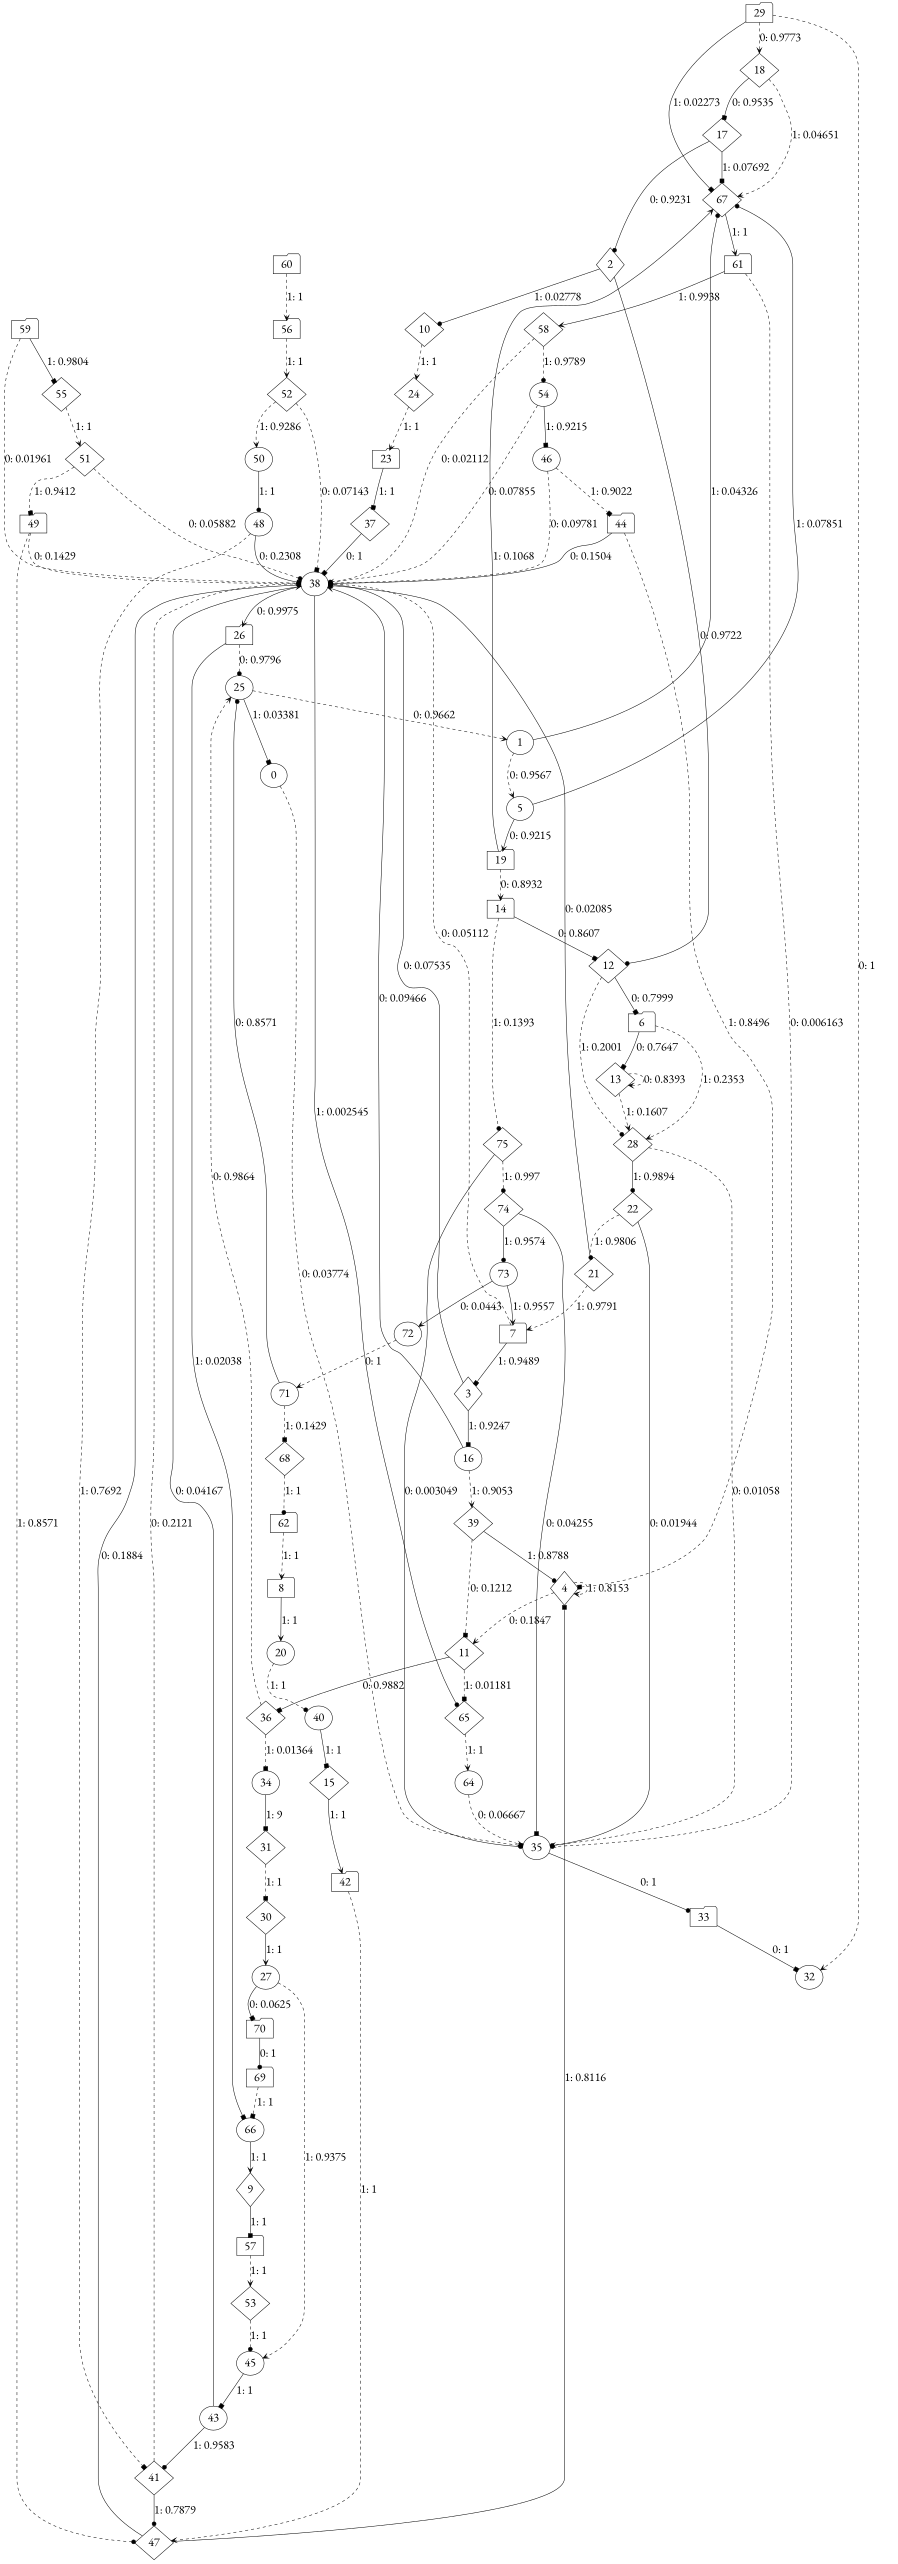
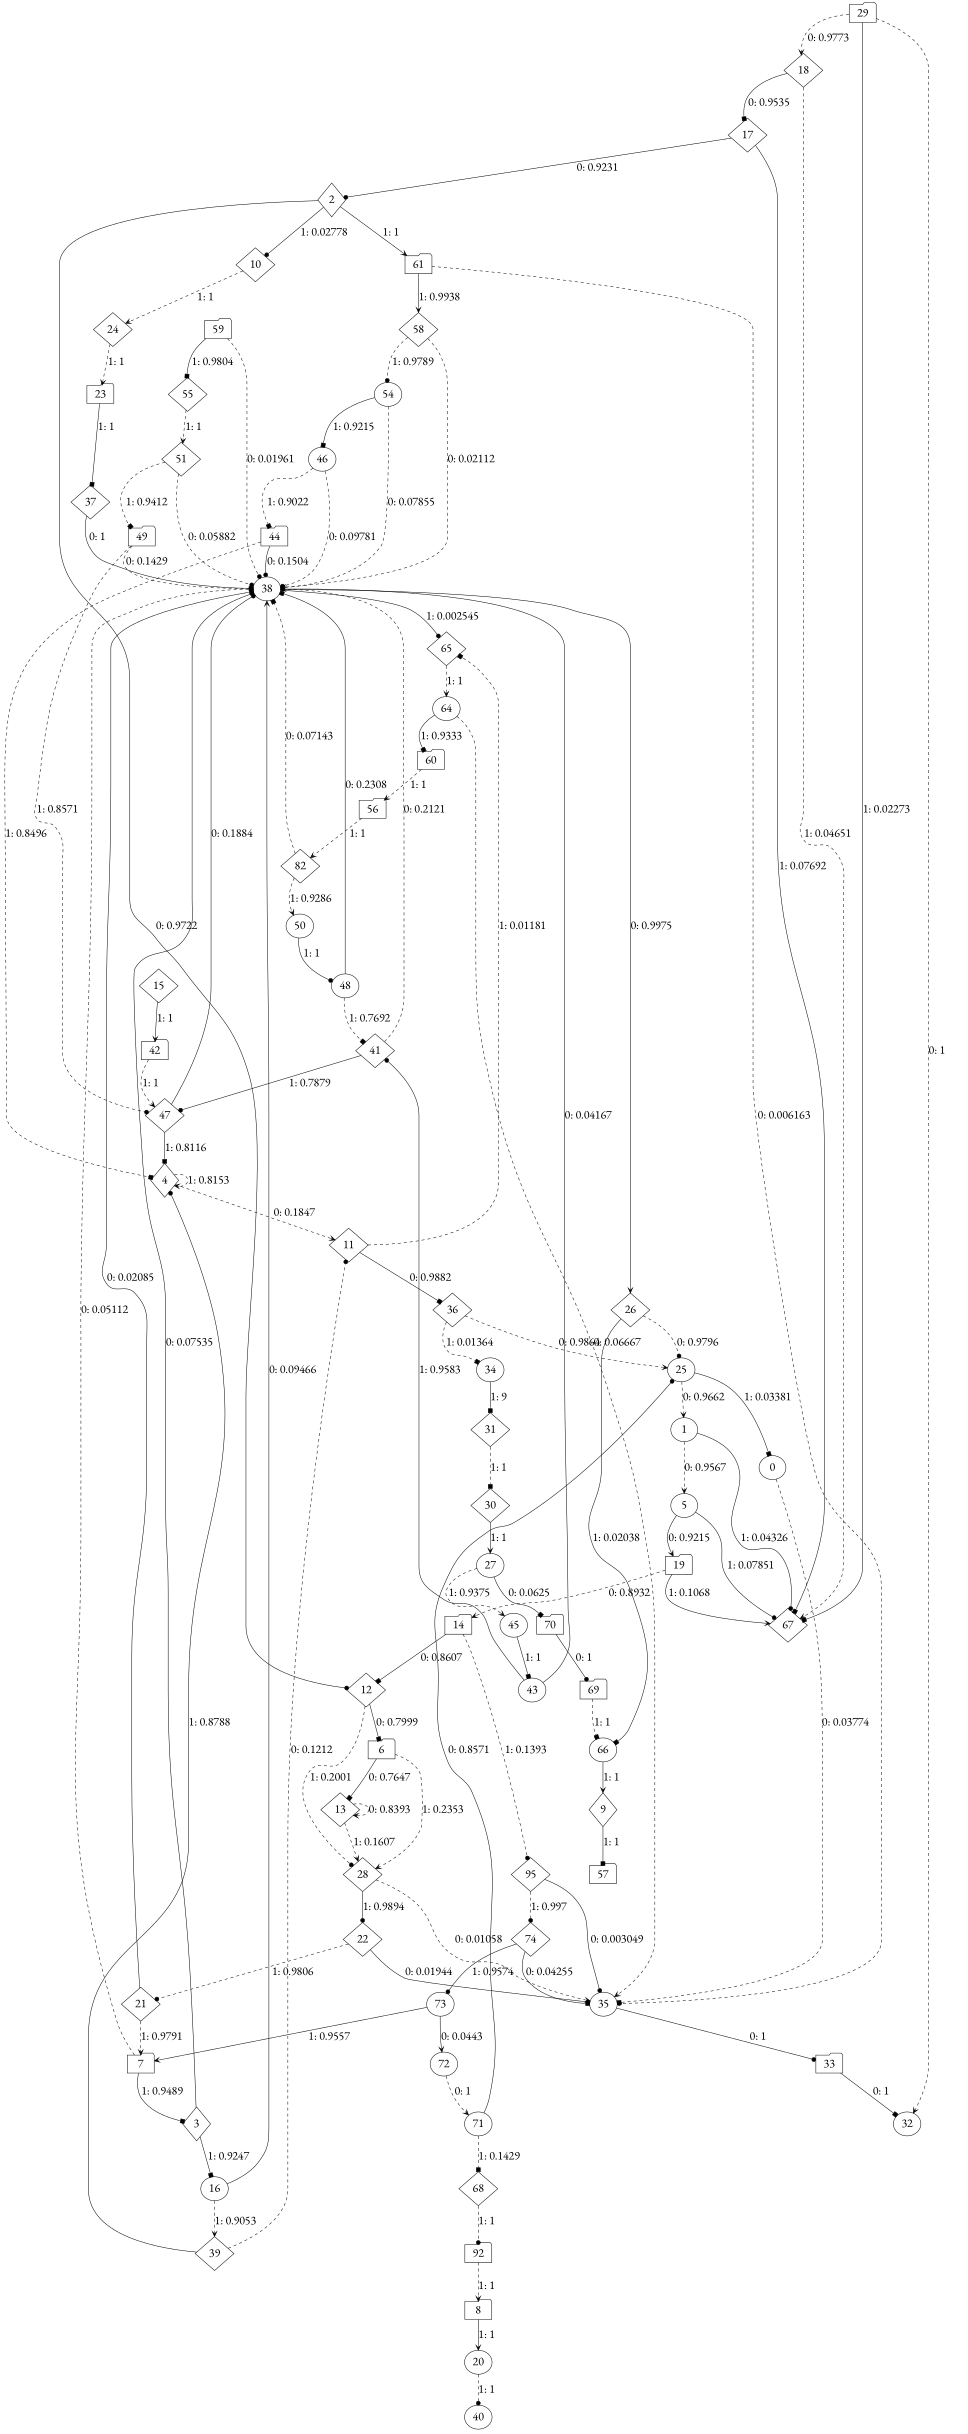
edge "67" -> "61": now "2" -> "61"
node "52": label "52" -> "82"
node "26": shape folder -> diamond
edge "64" -> "60": added, label "1: 0.9333"
node "75": label "75" -> "95"
node "62": label "62" -> "92"
edge "39" -> "11": arrowhead box -> dot
edge "40" -> "15": removed, label "1: 1"
node "53": removed
